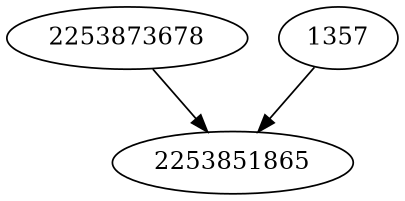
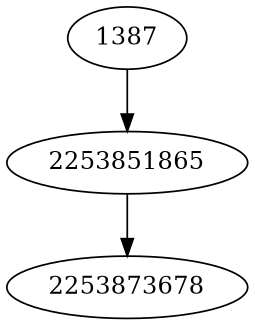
node "1357": label "1357" -> "1387"
edge "2253873678" -> "2253851865": reversed
